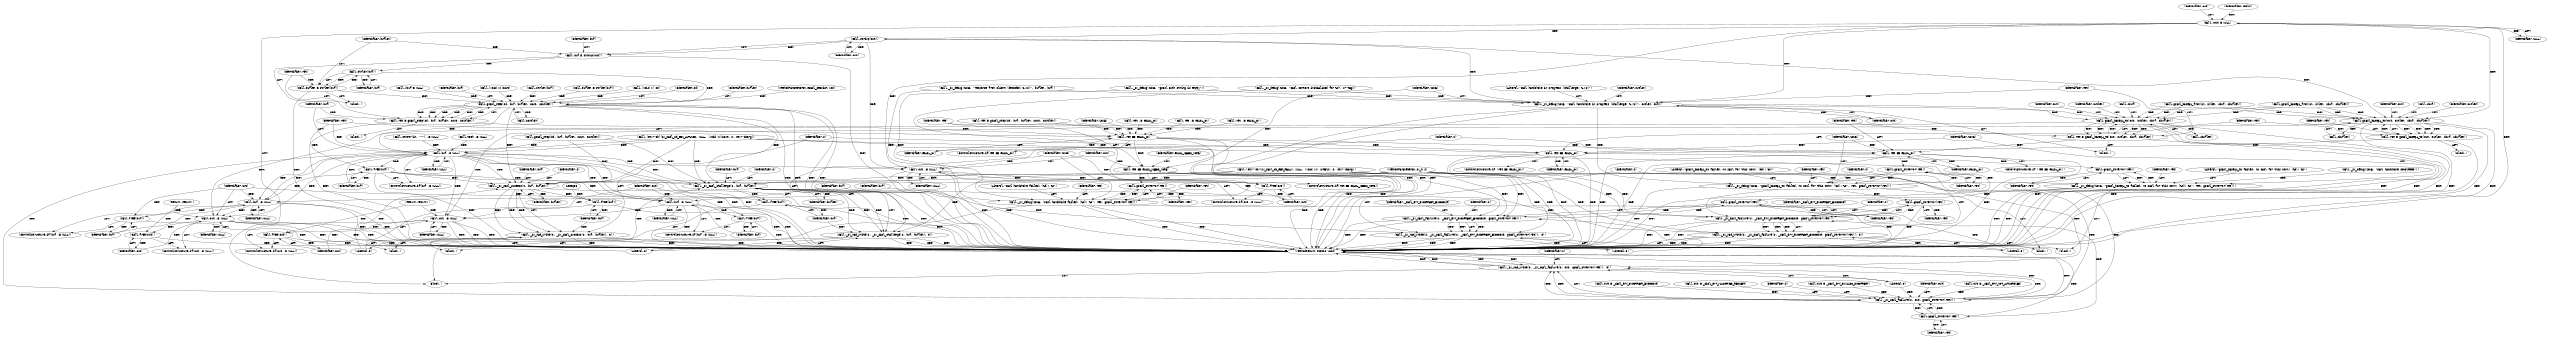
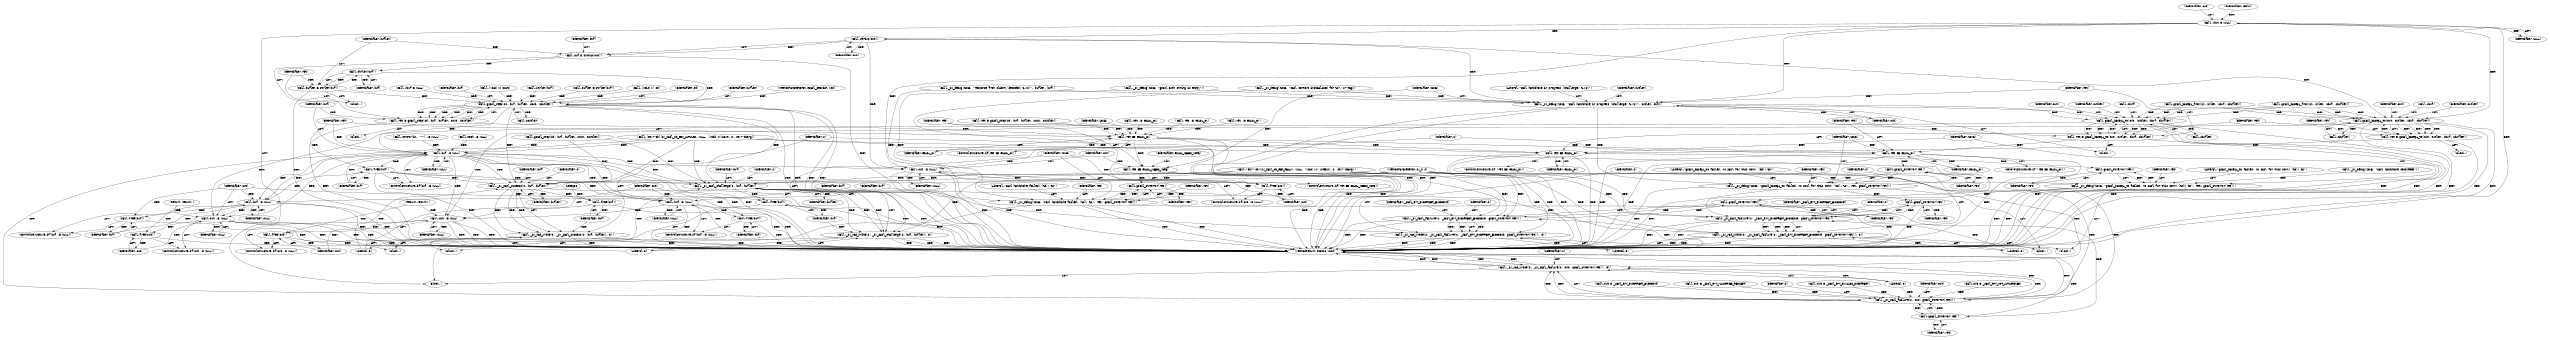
edge "(Call,out = _sasl_err_MALFORMED_REQUEST)" -> "(Call,_sx_sasl_failure(s, out, gsasl_strerror(ret)))": label "AST: " -> "DDG: "
